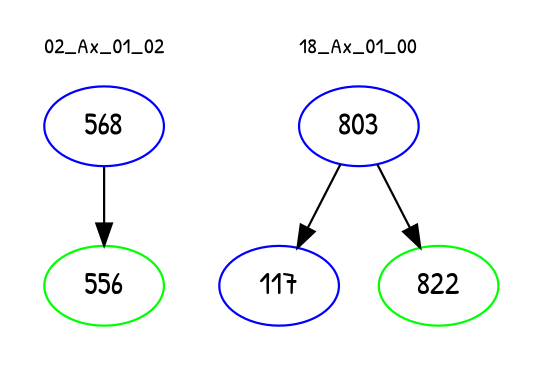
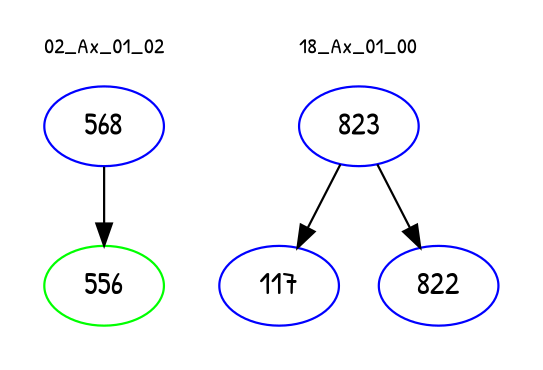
node "803": label "803" -> "823"
node "822": color green -> blue
